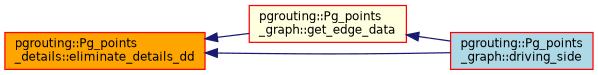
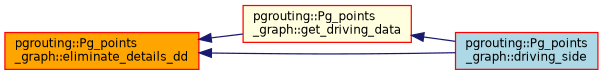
node "pgrouting::Pg_points _graph::get_edge_data": label "pgrouting::Pg_points _graph::get_edge_data" -> "pgrouting::Pg_points _graph::get_driving_data"
node "pgrouting::Pg_points _details::eliminate_details_dd": label "pgrouting::Pg_points _details::eliminate_details_dd" -> "pgrouting::Pg_points _graph::eliminate_details_dd"
